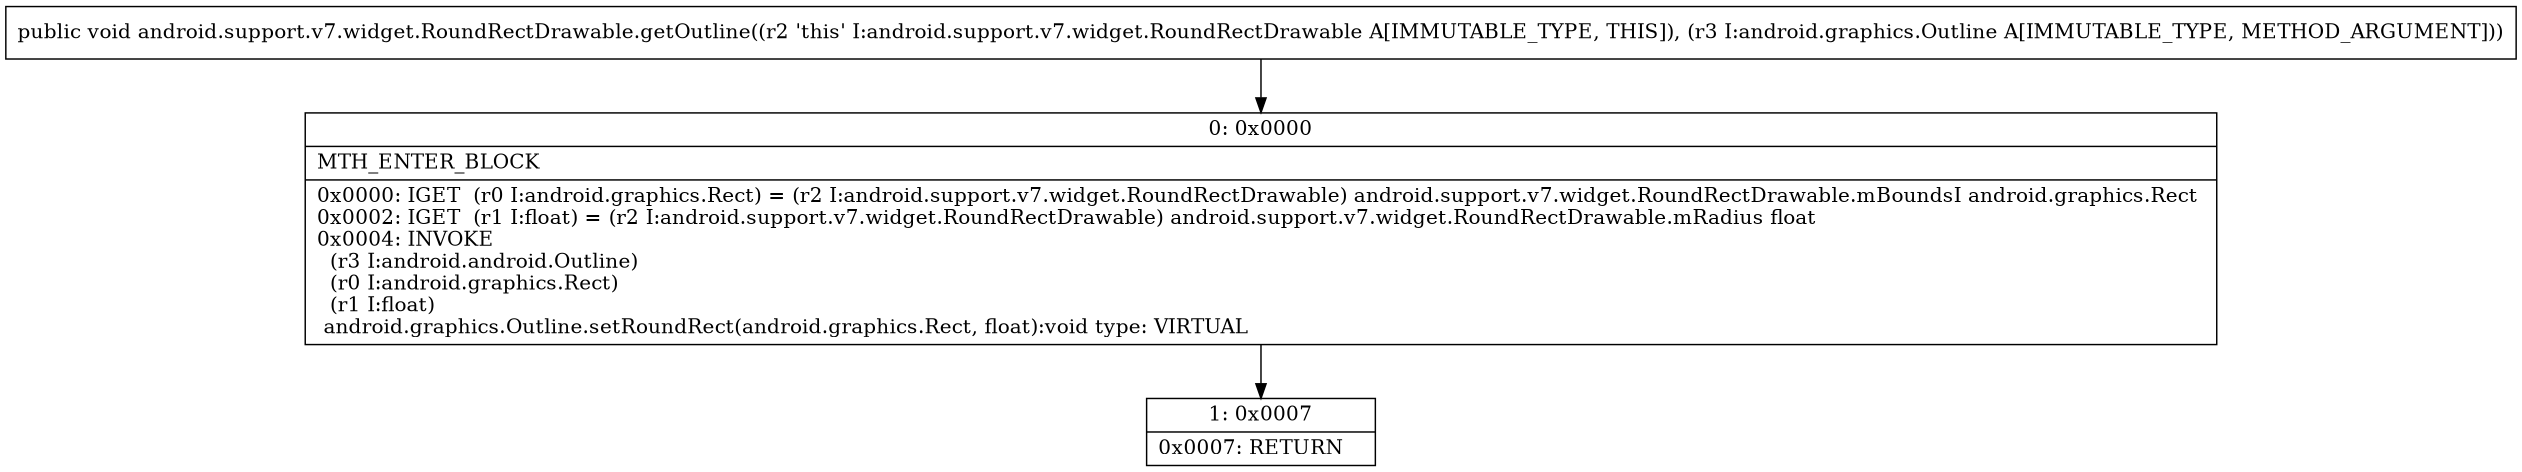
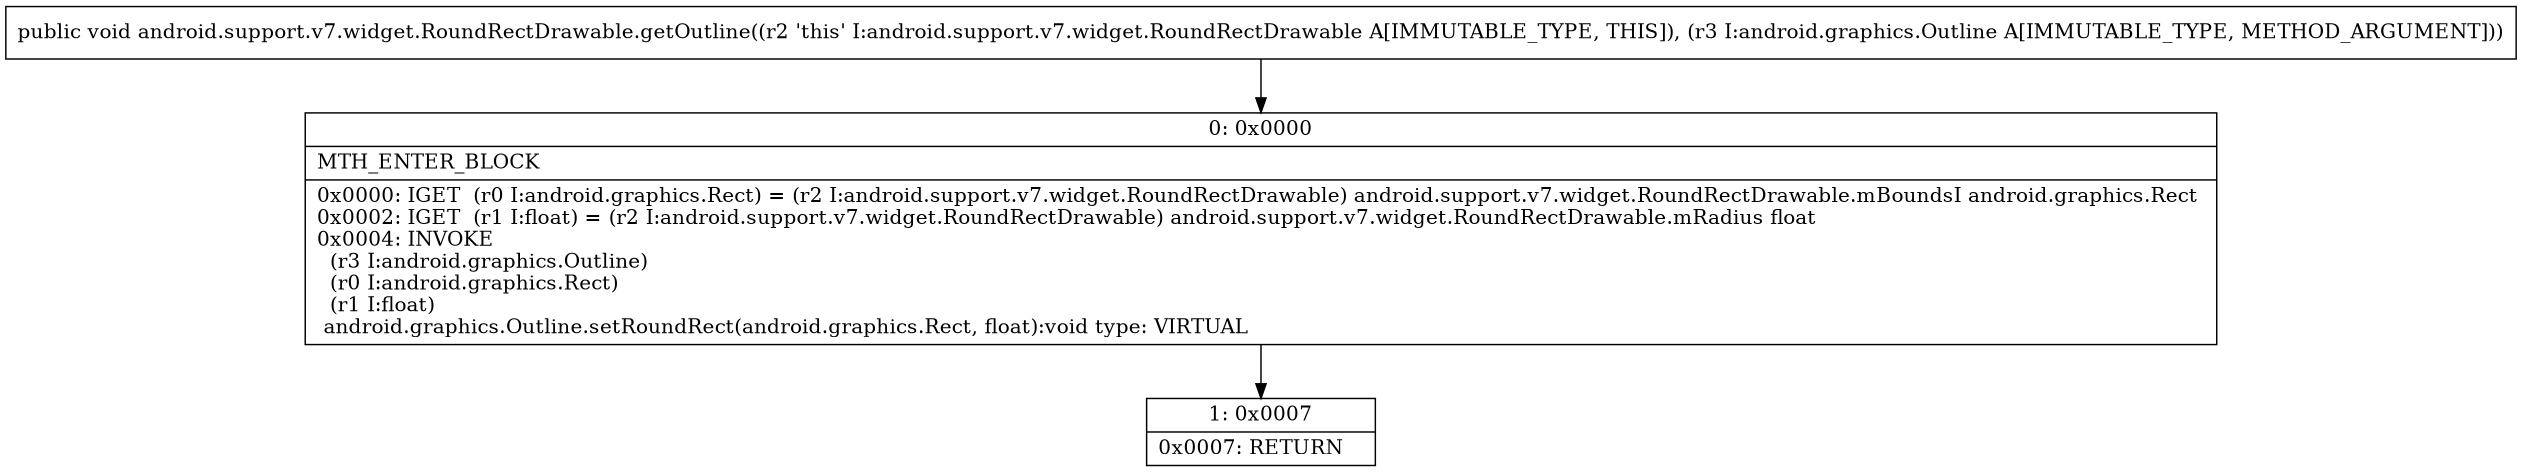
node "0: 0x0000": text "(r3 I:android.android.Outline)" -> "(r3 I:android.graphics.Outline)"
